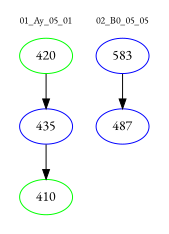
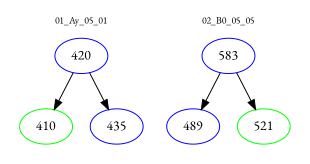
node "420": color green -> blue
node "487": label "487" -> "489"
node "521": added
edge "435" -> "410": now "420" -> "410"
